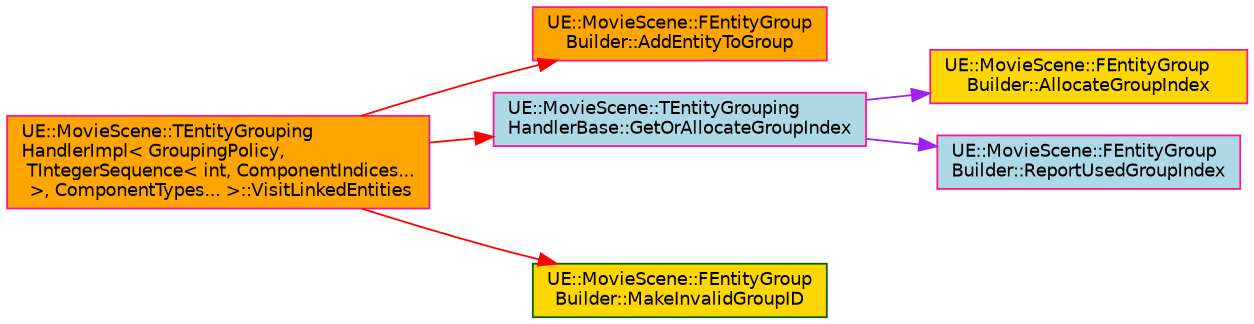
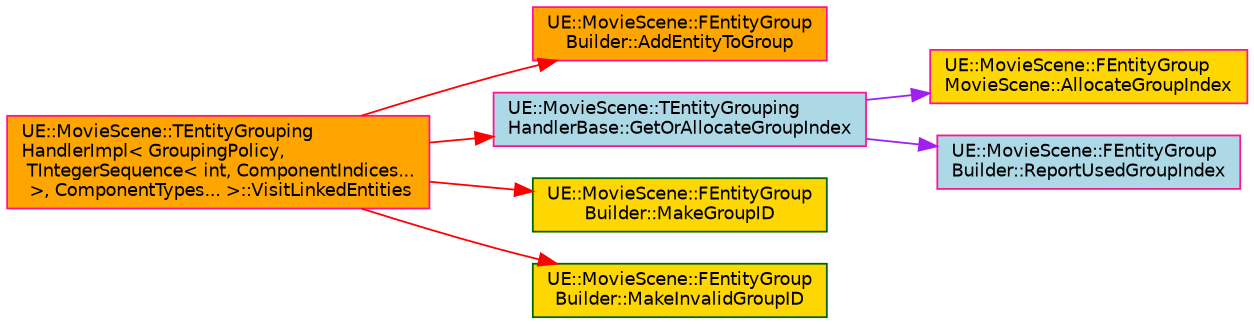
node "UE::MovieScene::FEntityGroup Builder::AllocateGroupIndex": label "UE::MovieScene::FEntityGroup Builder::AllocateGroupIndex" -> "UE::MovieScene::FEntityGroup MovieScene::AllocateGroupIndex"
node "UE::MovieScene::FEntityGroup Builder::MakeGroupID": added
